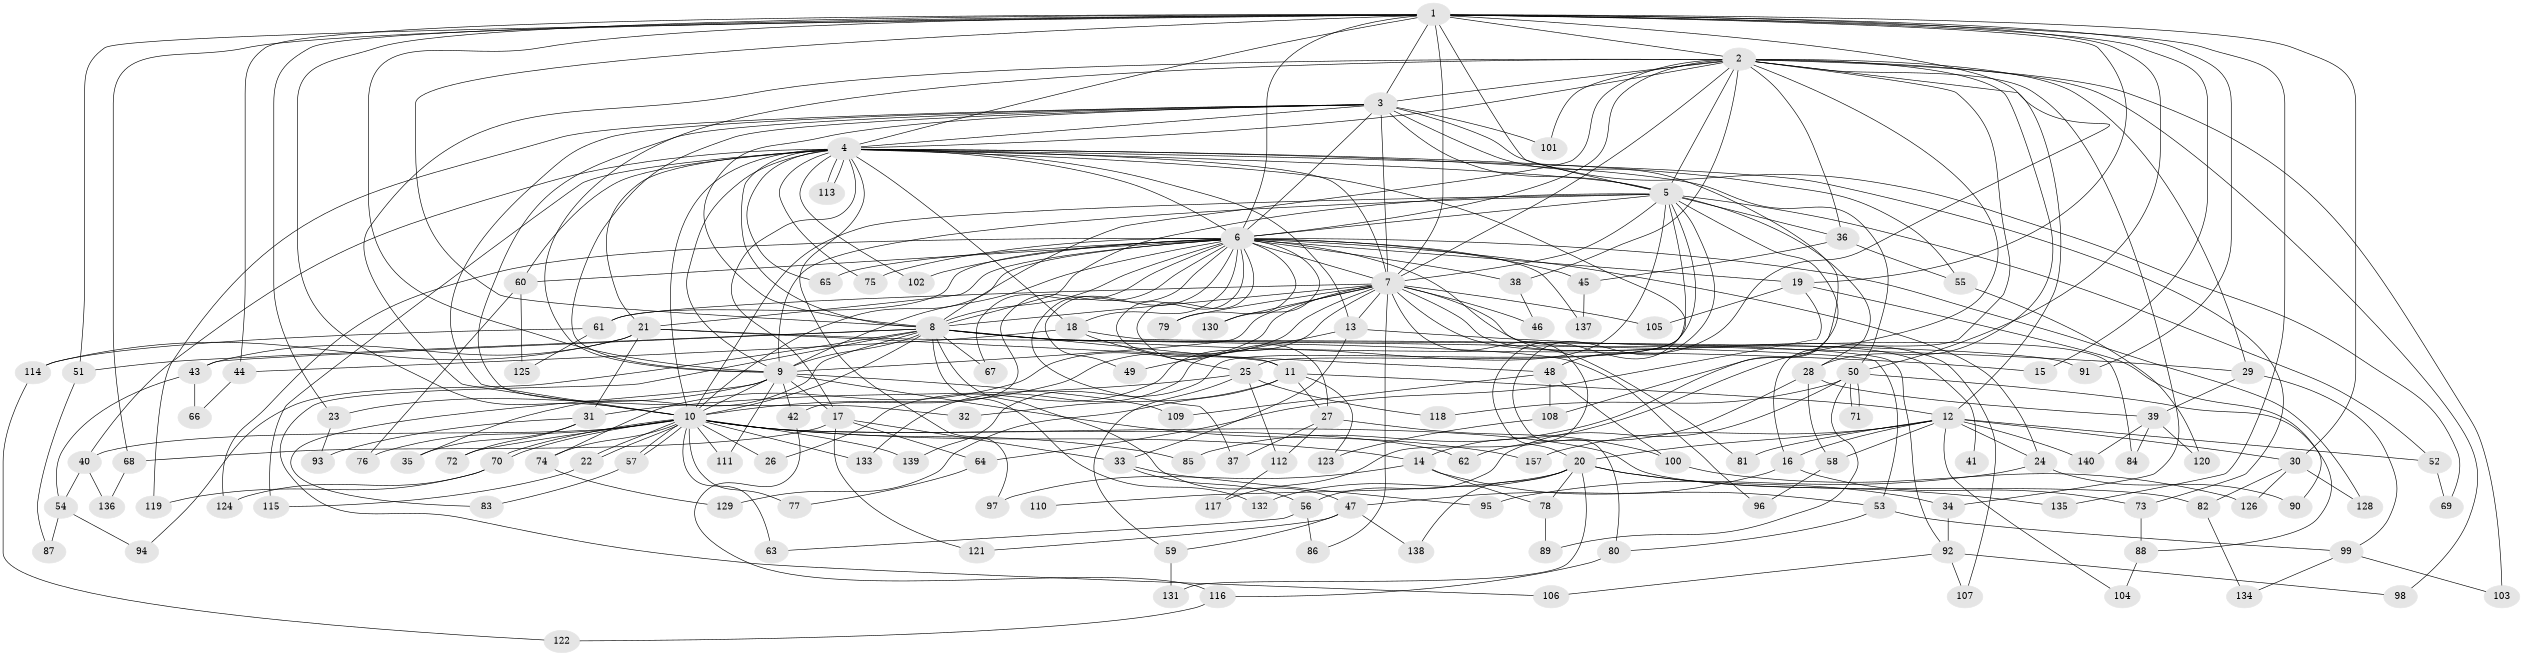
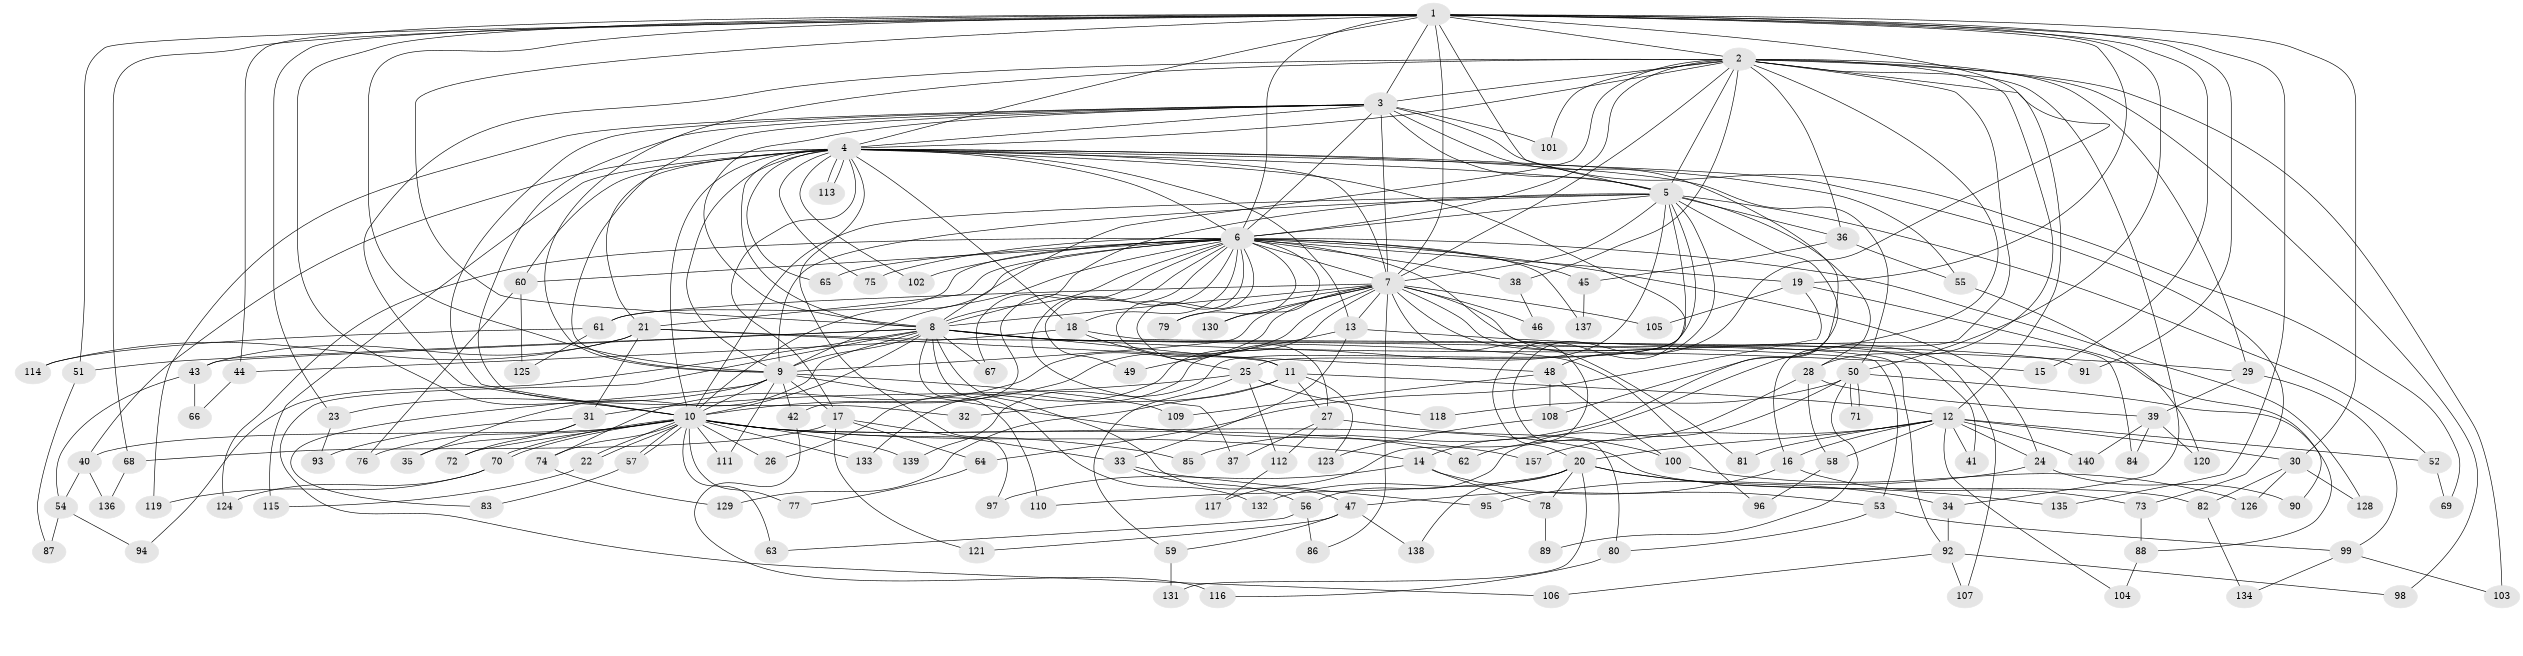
edge "8" -- "110": added
edge "12" -- "41": added
node "122": removed
